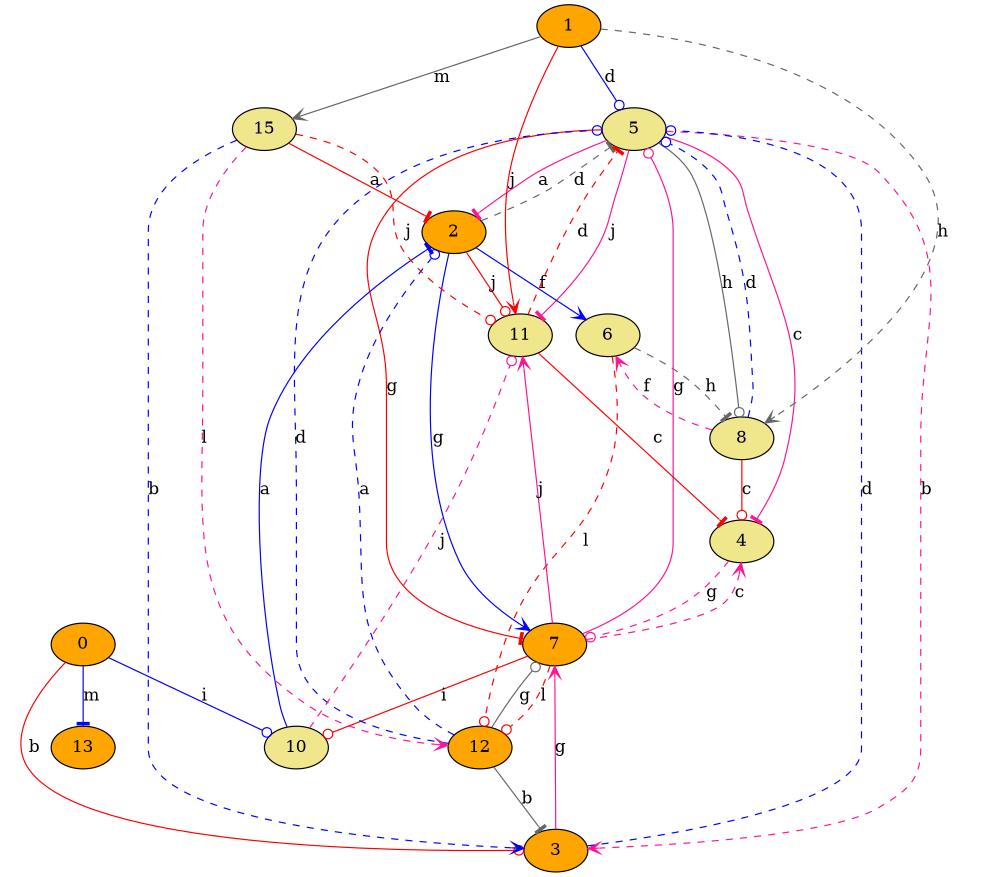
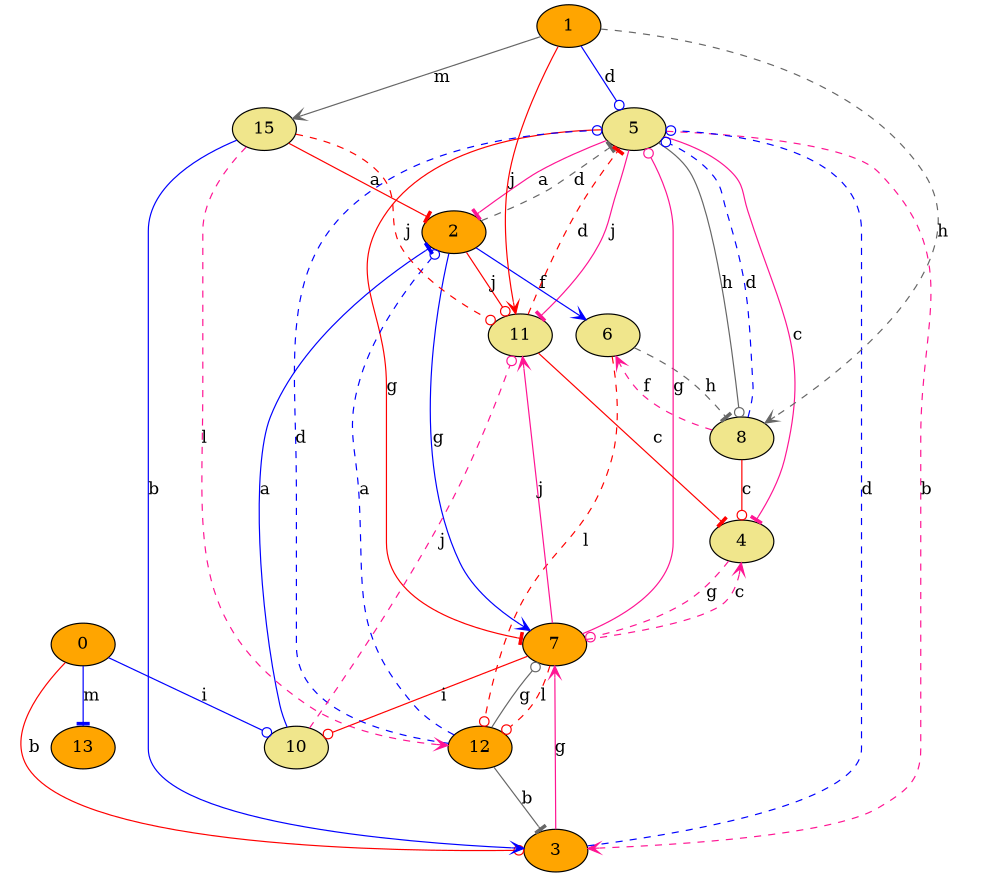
edge "15" -> "3": style dashed -> solid
